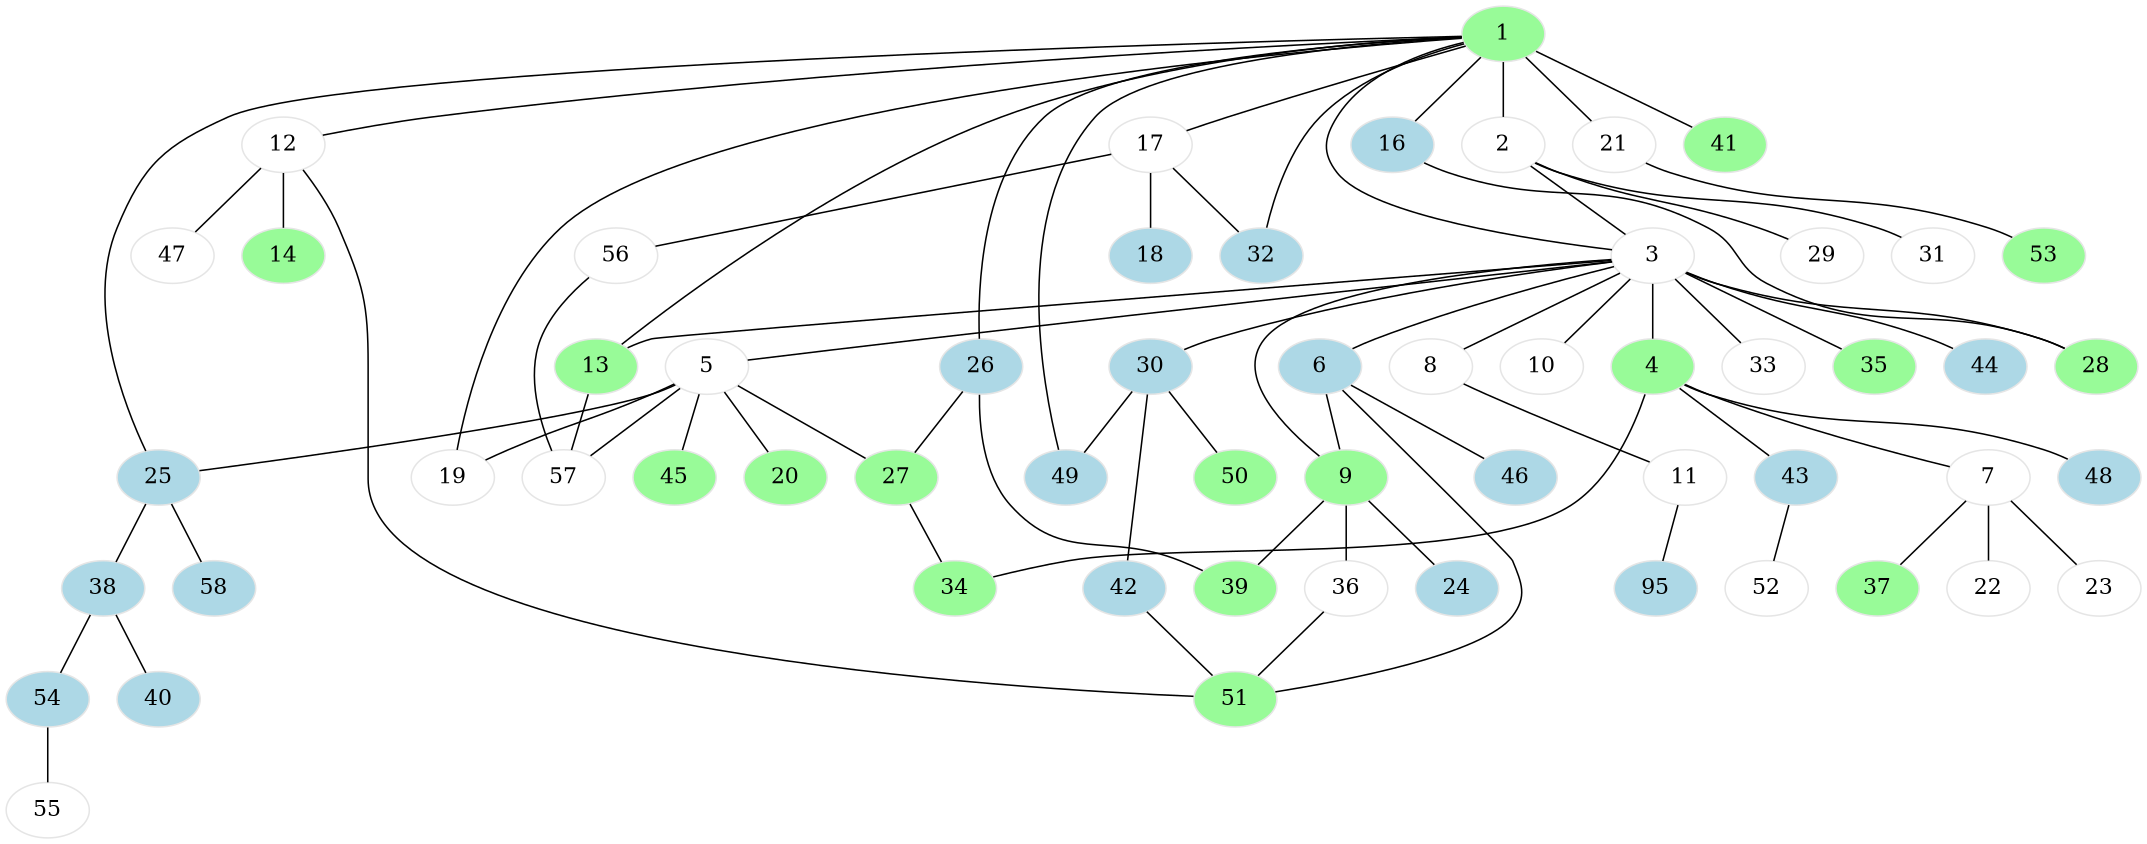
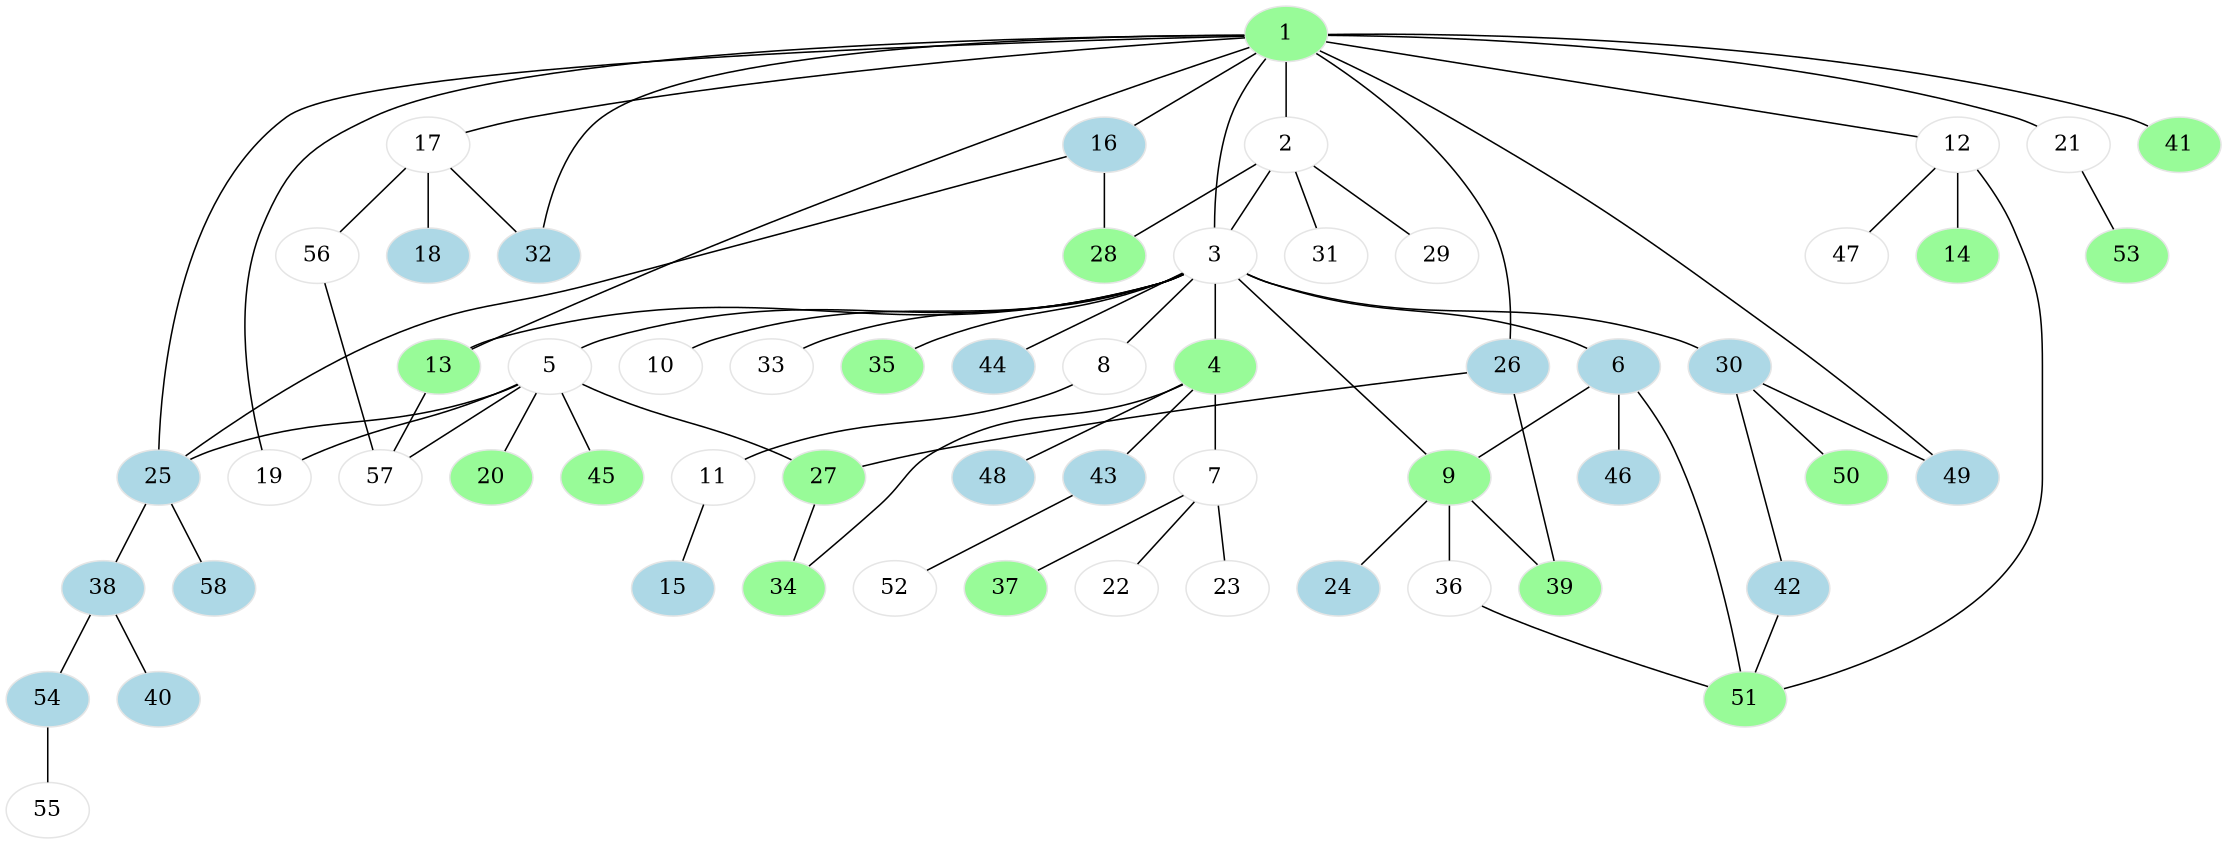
edge "16" -- "25": added
edge "3" -- "28": now "2" -- "28"
node "95": label "95" -> "15"
